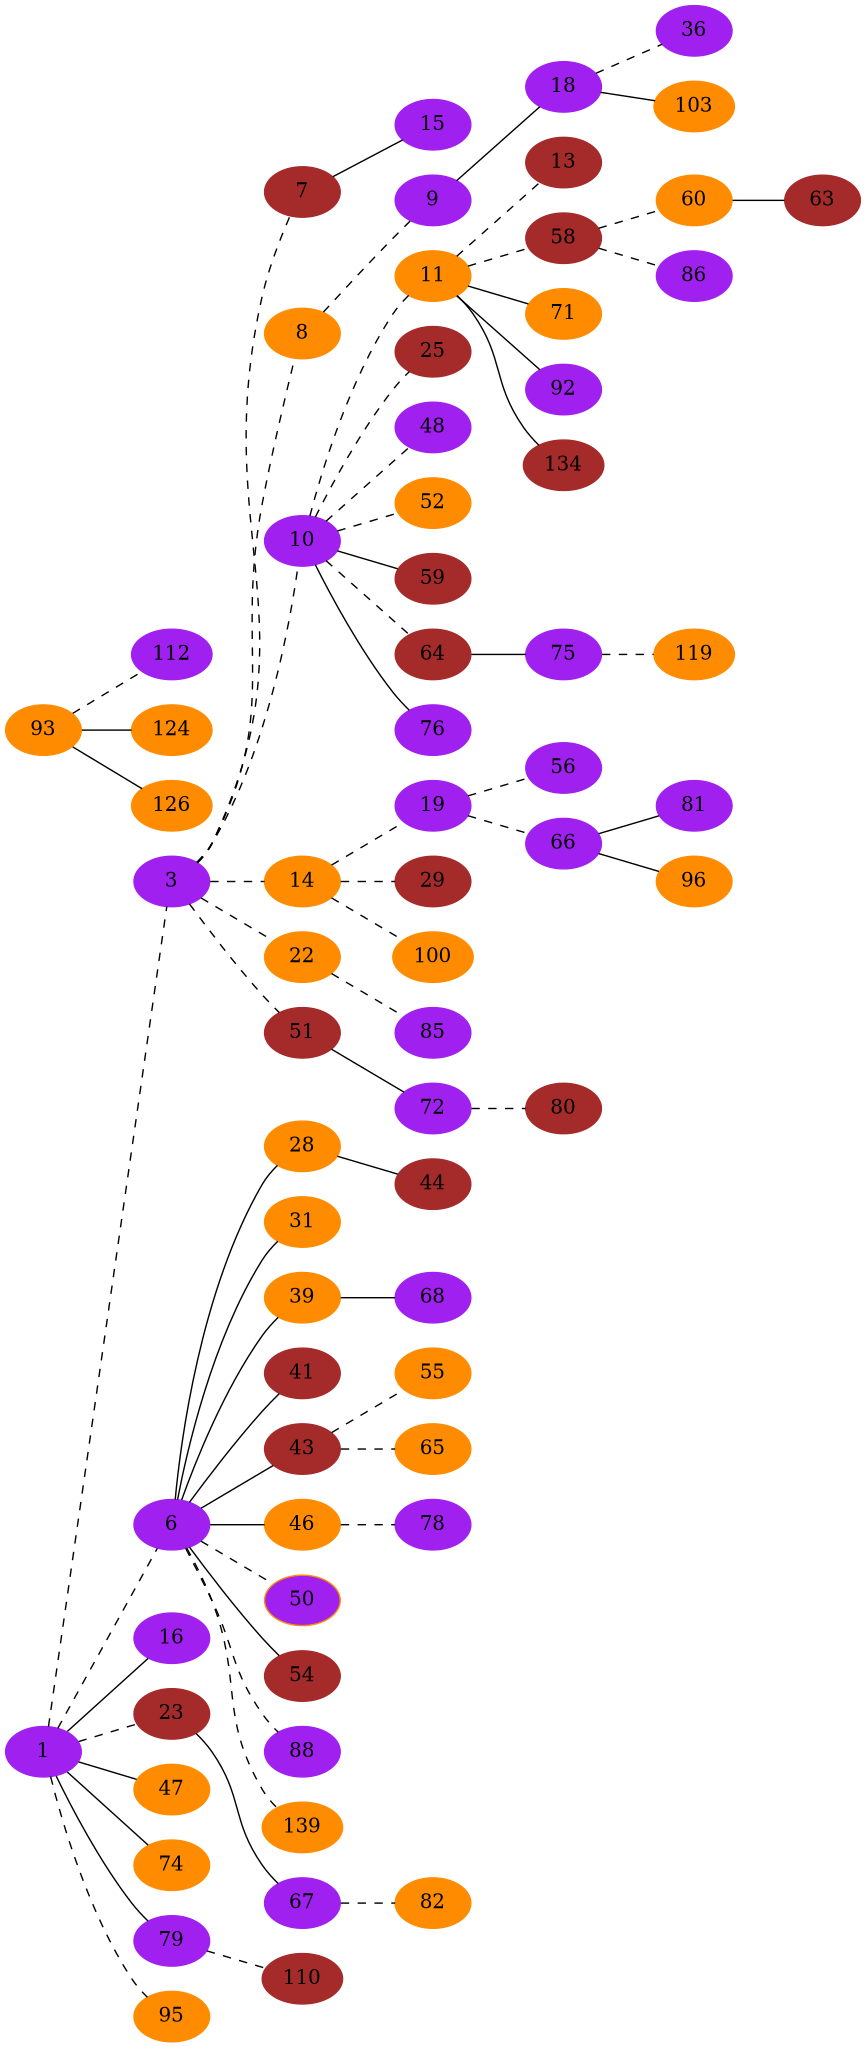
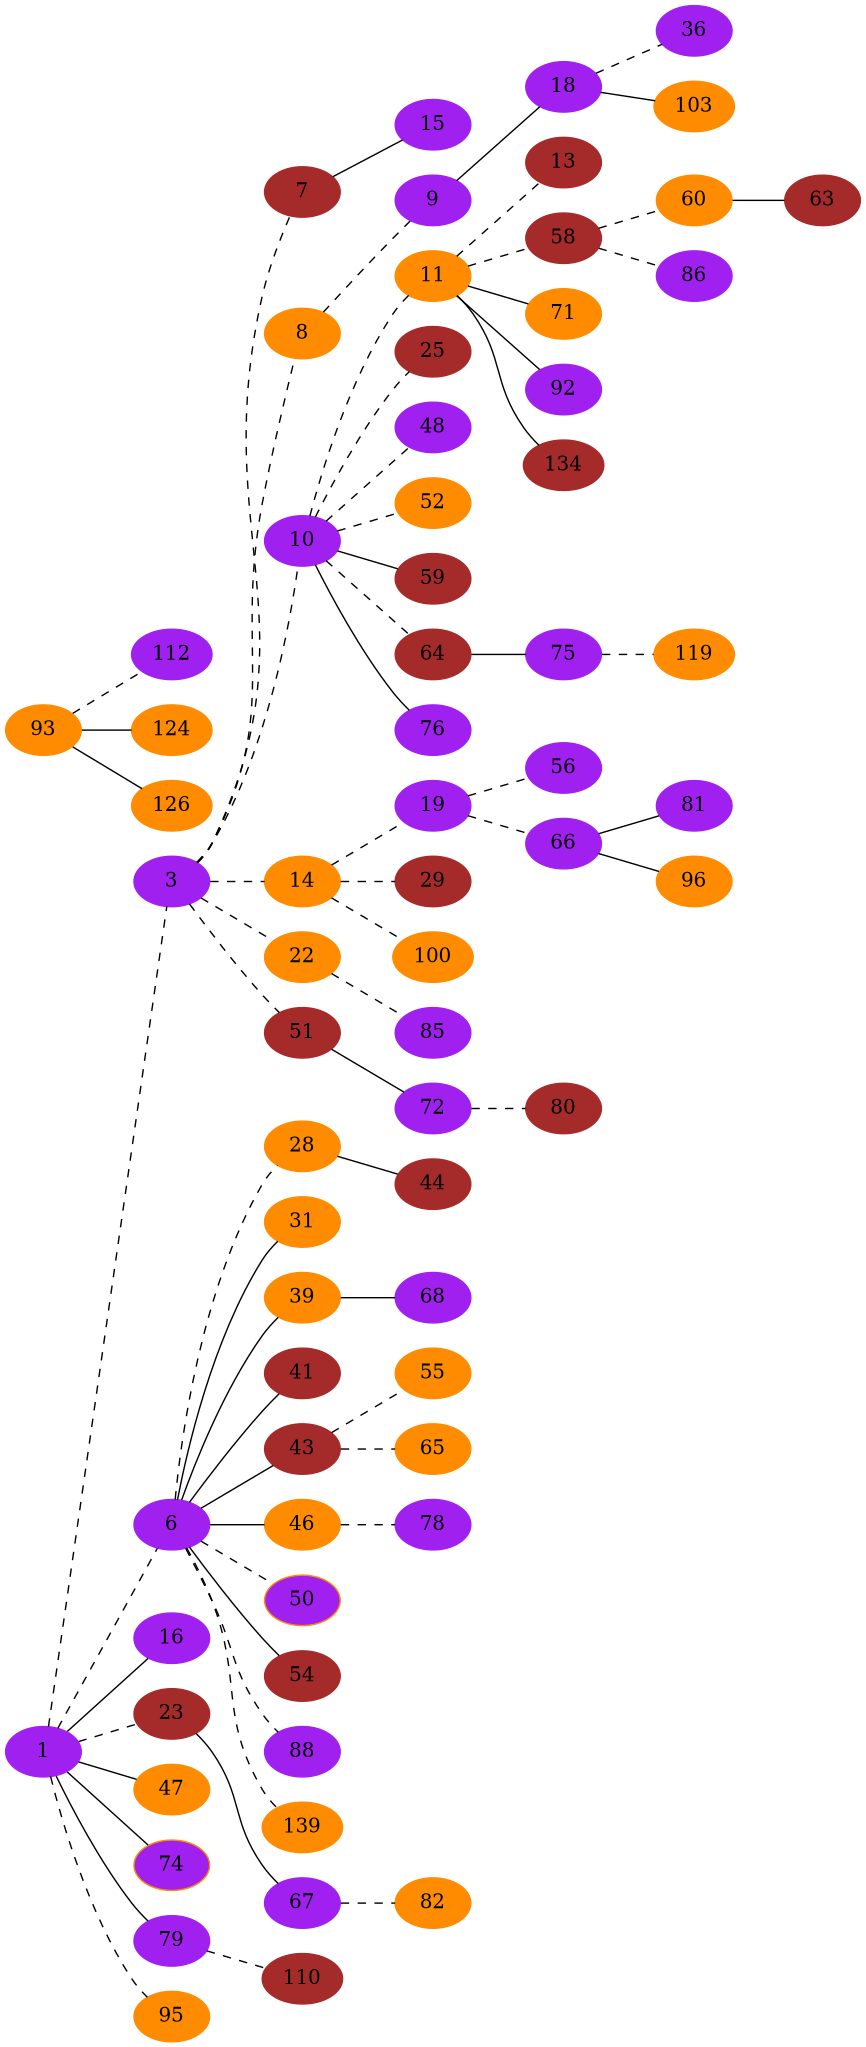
edge "28" -- "6": style solid -> dashed
node "74": fillcolor darkorange -> purple
